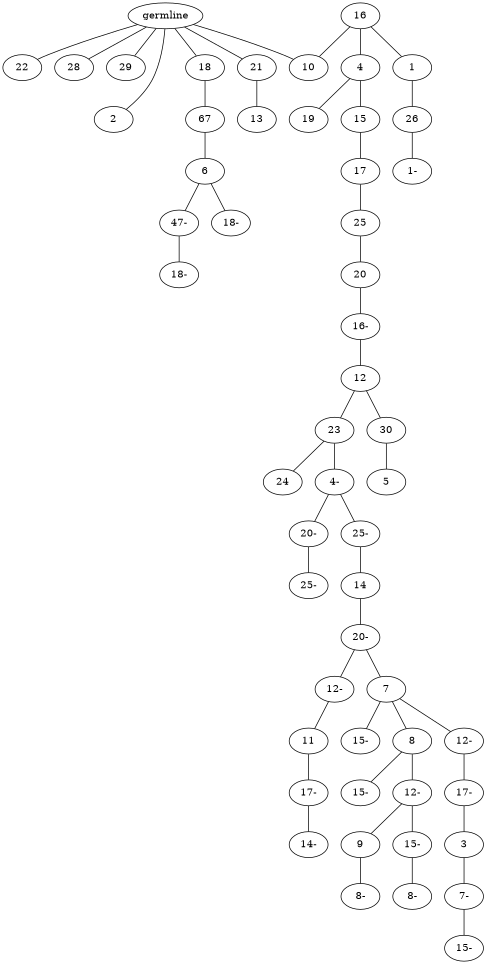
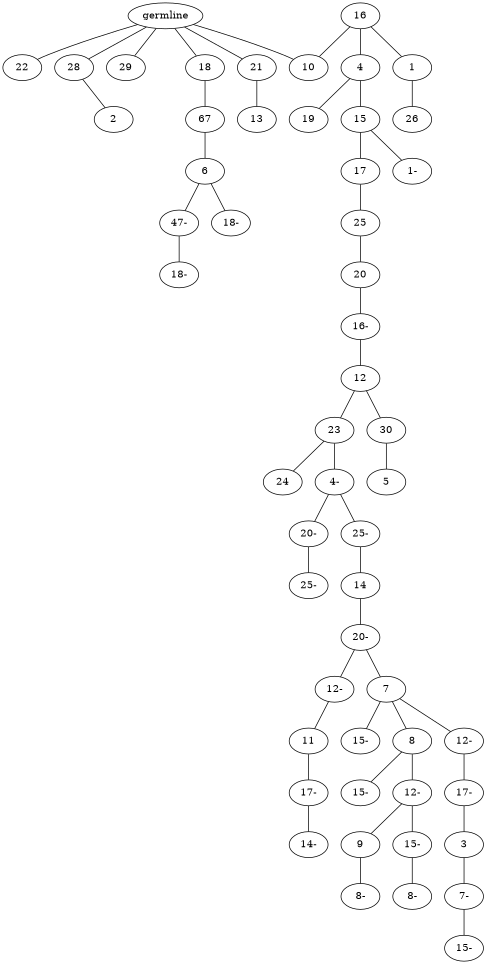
edge "germline" -- "2": now "28" -- "2"
edge "26" -- "1-": now "15" -- "1-"
